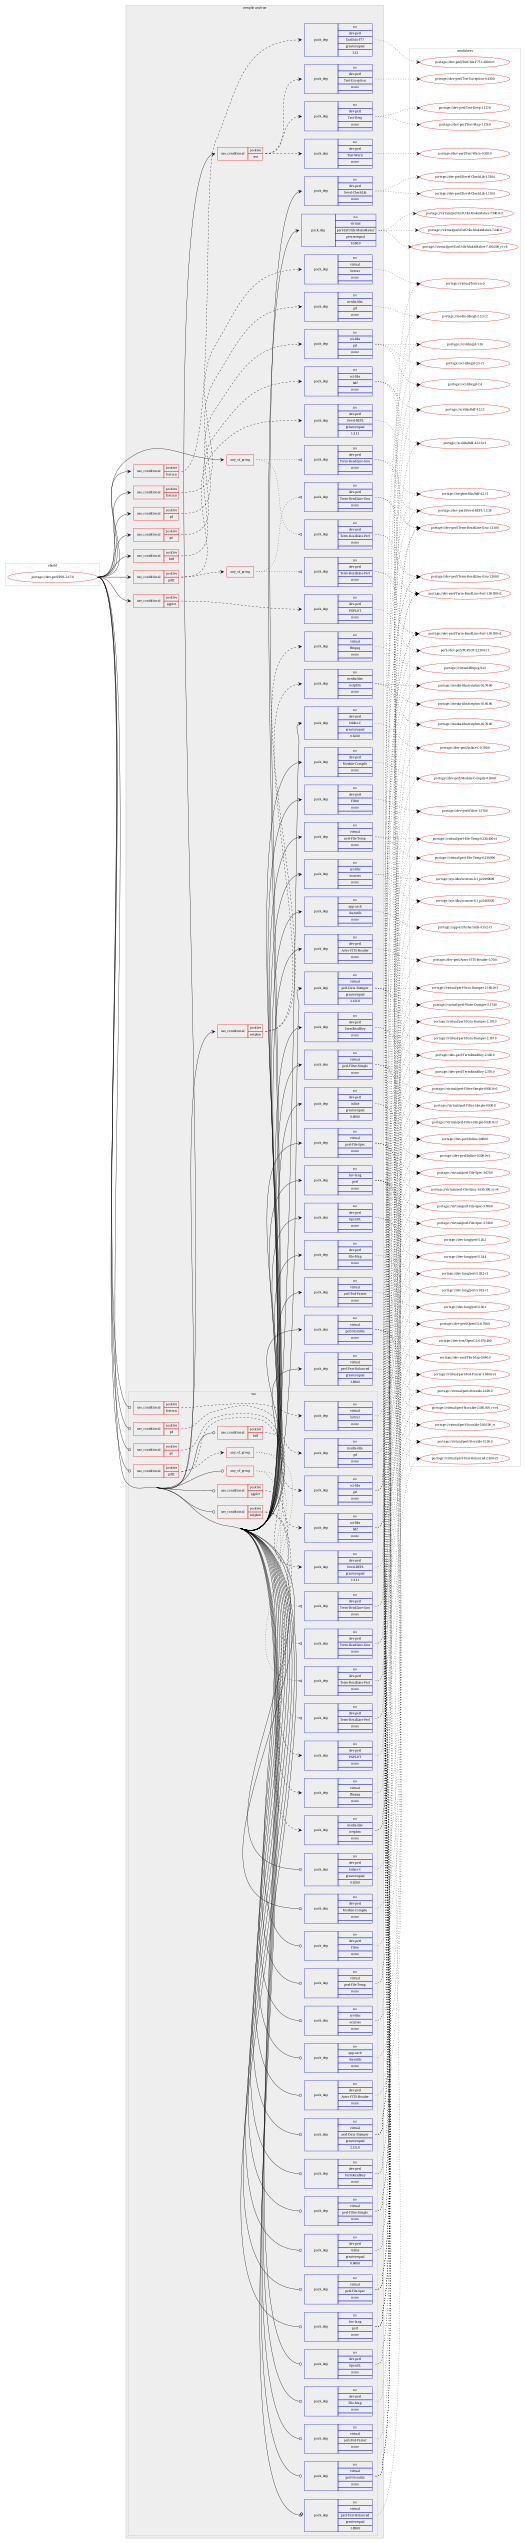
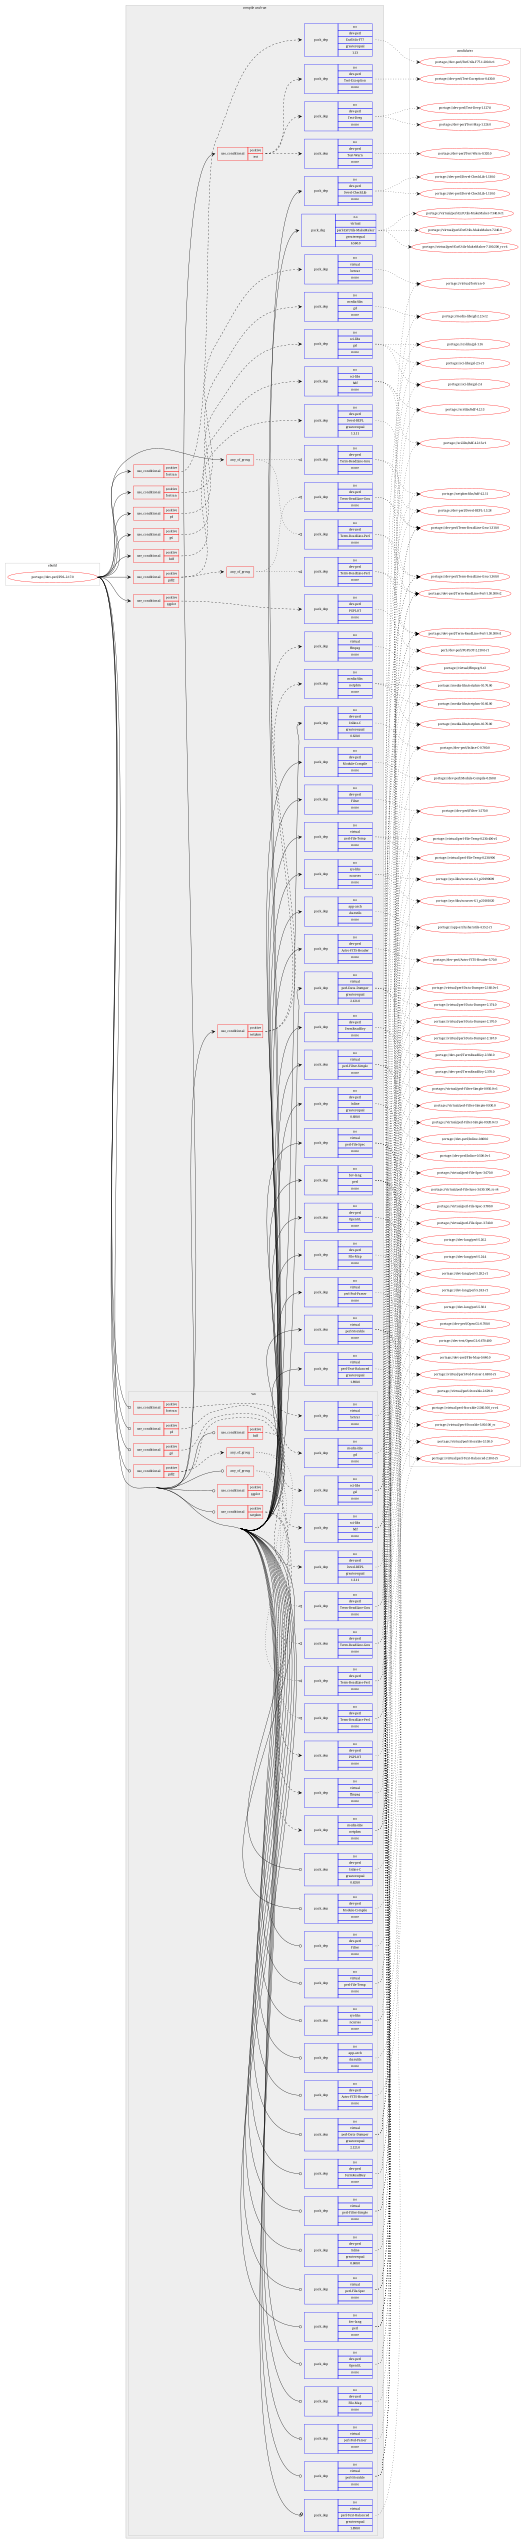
node "portage://virtual/perl-Warn-Dumper-2.174.0": label "portage://virtual/perl-Warn-Dumper-2.174.0" -> "portage://virtual/perl-Data-Dumper-2.174.0"
